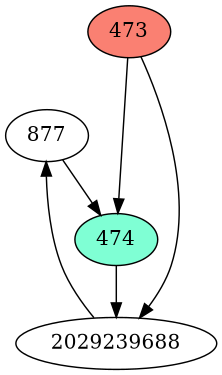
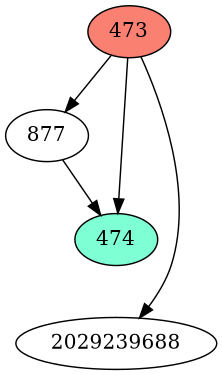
edge "2029239688" -> "877": now "473" -> "877"
edge "474" -> "2029239688": removed
